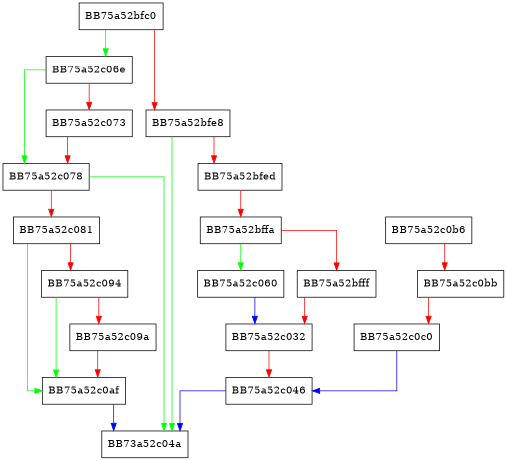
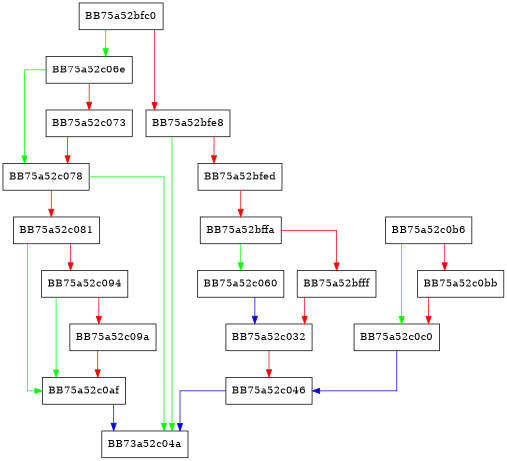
edge "BB75a52c0b6" -> "BB75a52c0c0": added
